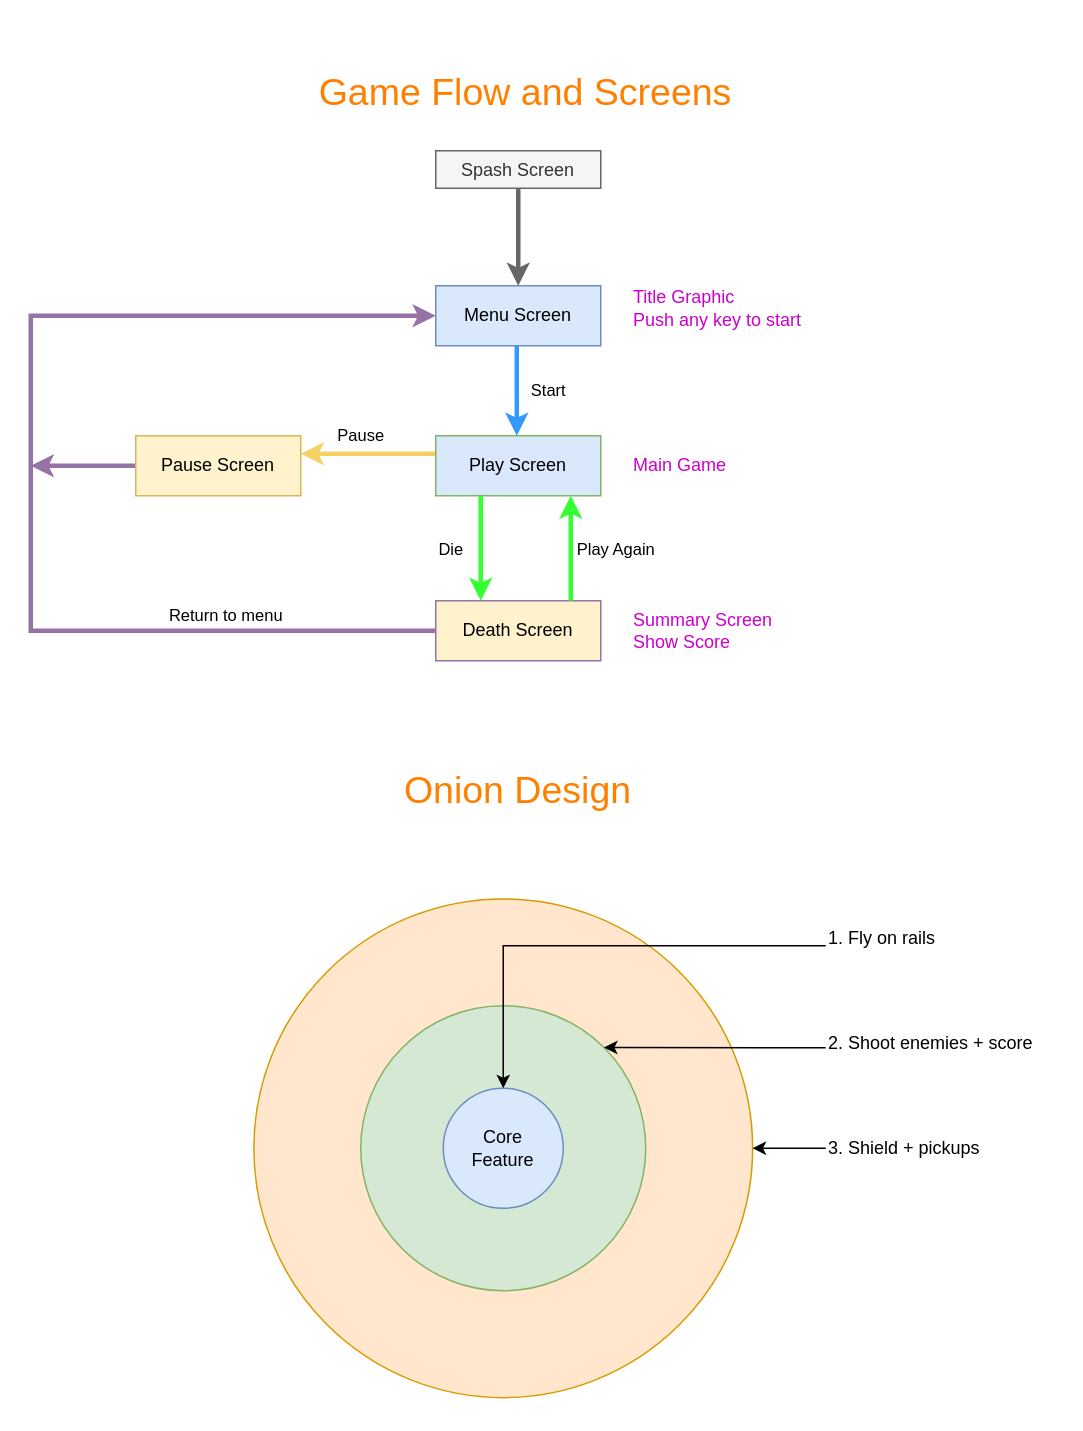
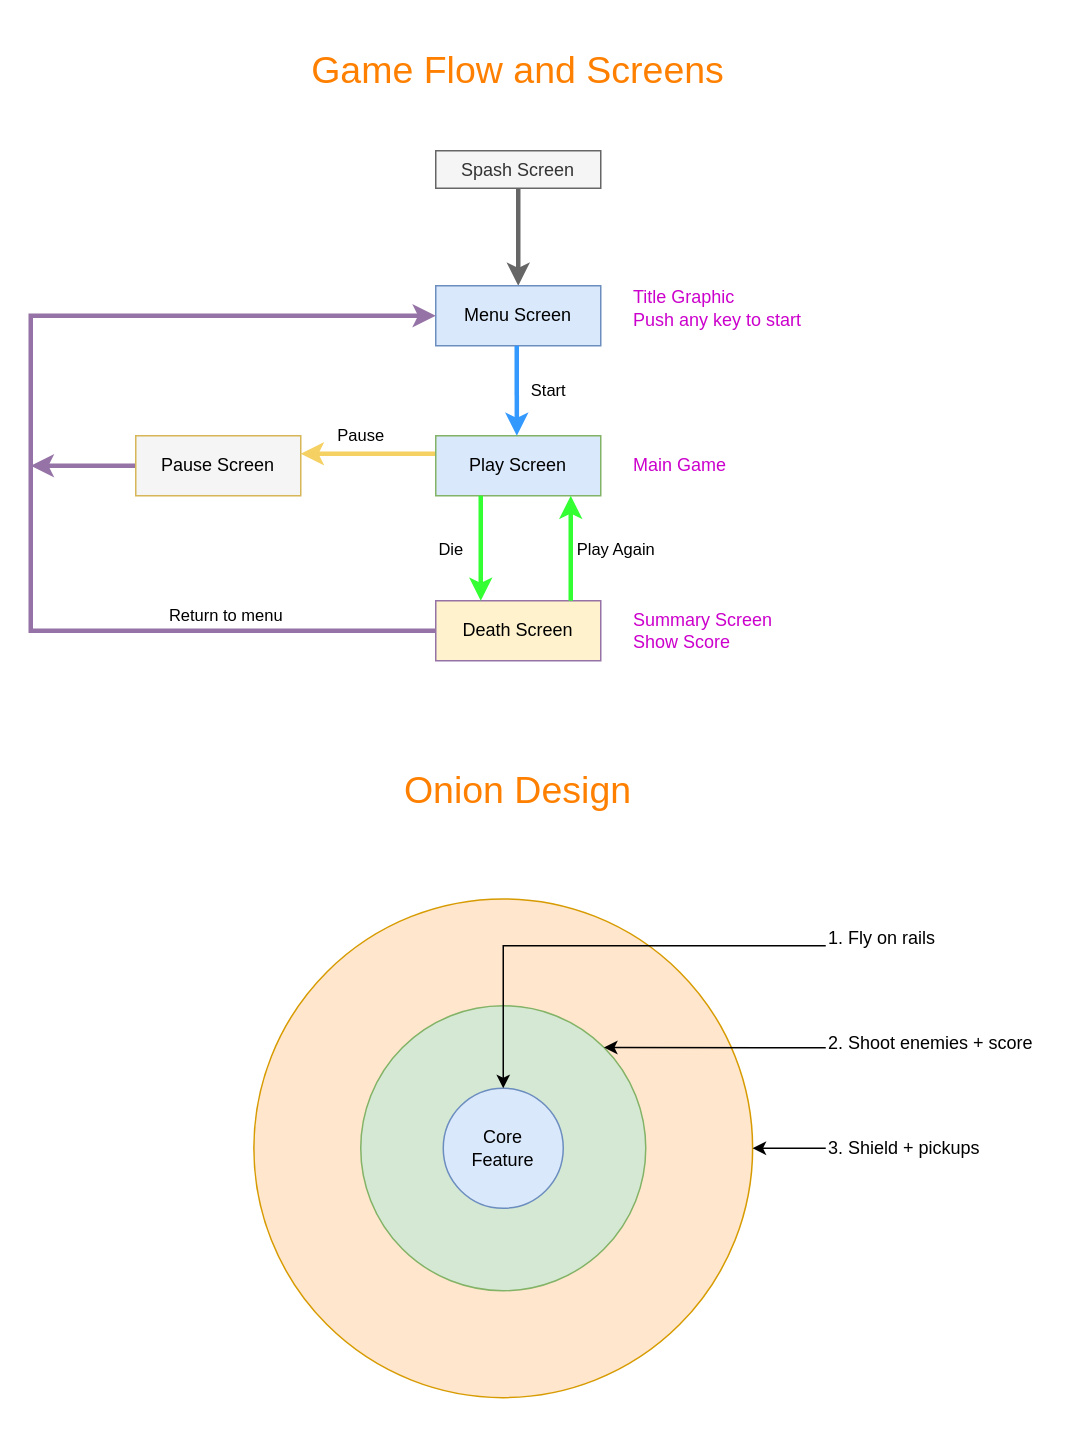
node "Game Flow and Screens": moved (526, 91) -> (518, 68)
node "Pause Screen": fillcolor #fff2cc -> #f5f5f5
